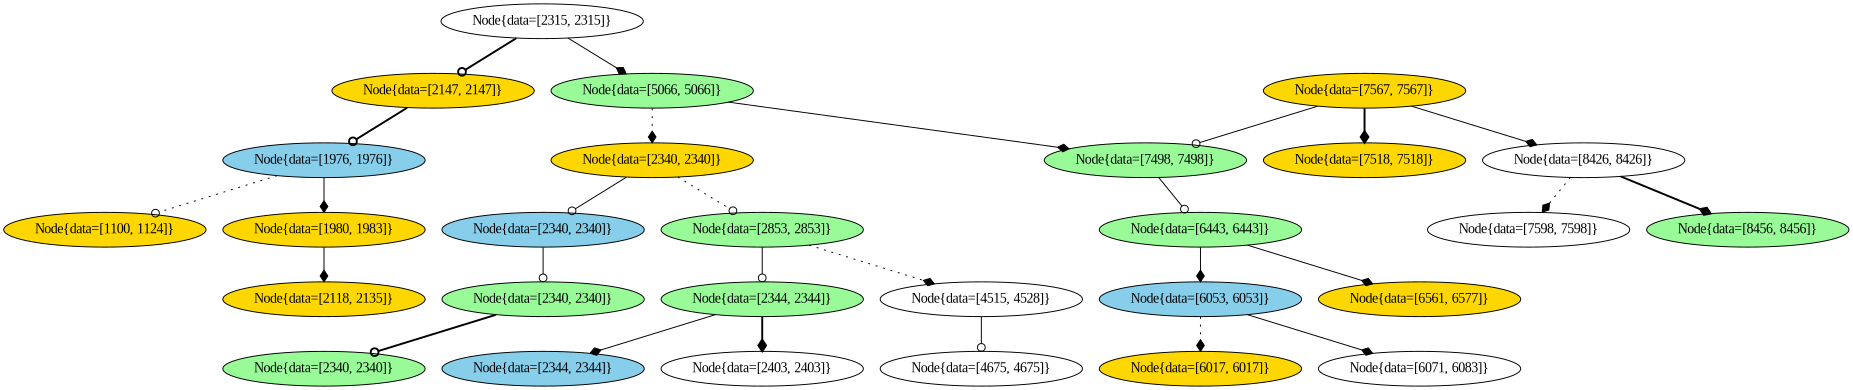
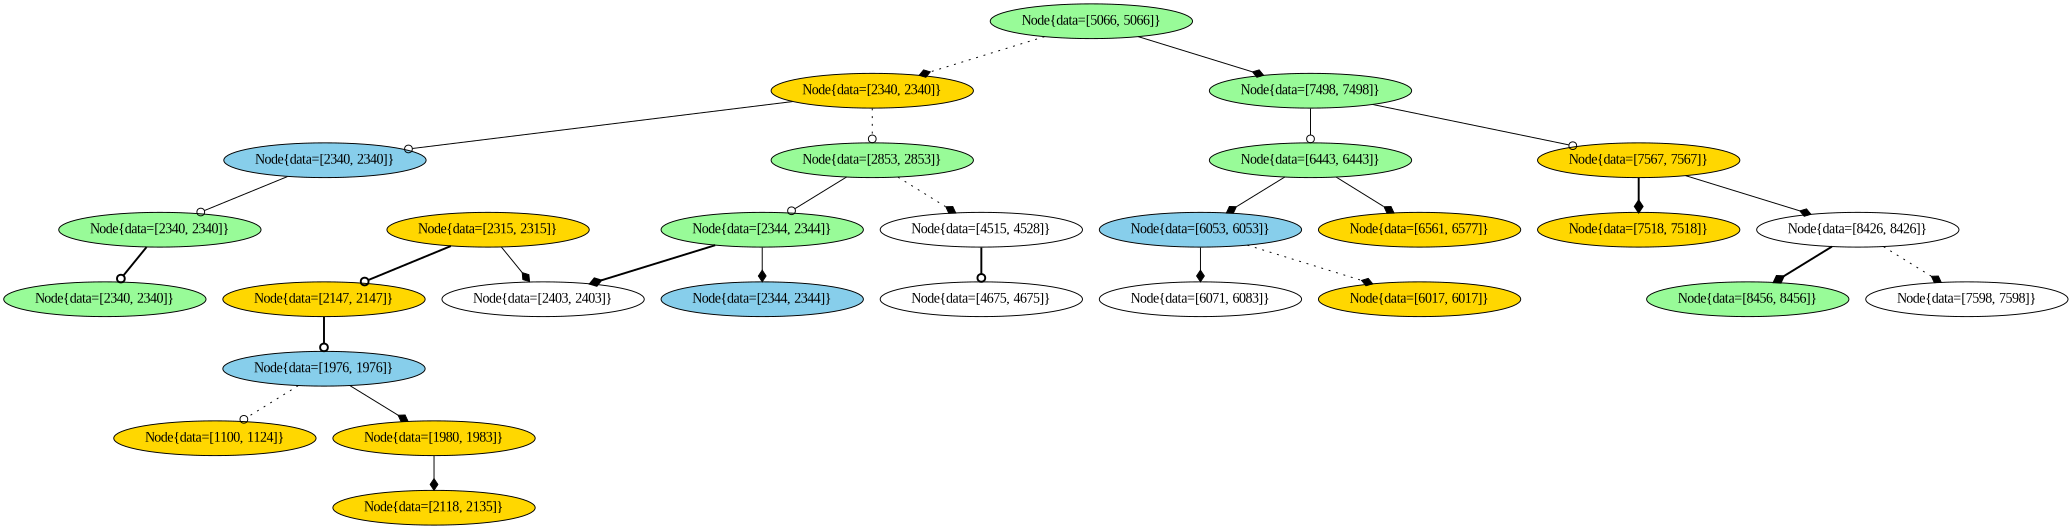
node "Node{data=[2315, 2315]}": fillcolor white -> gold
edge "Node{data=[2315, 2315]}" -> "Node{data=[5066, 5066]}": now "Node{data=[2315, 2315]}" -> "Node{data=[2403, 2403]}"
edge "Node{data=[7567, 7567]}" -> "Node{data=[7498, 7498]}": reversed
edge "Node{data=[4515, 4528]}" -> "Node{data=[4675, 4675]}": style solid -> bold
